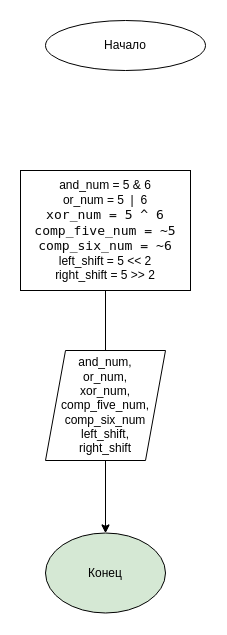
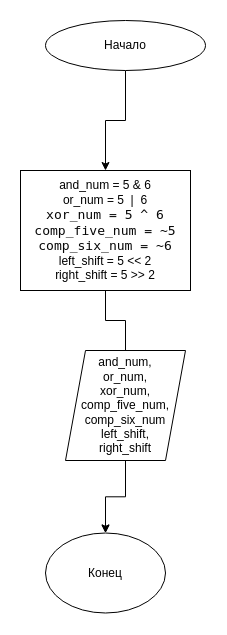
edge "Начало" -> "and_num = 5 & 6 or_num = 5 | 6 xor_num = 5 ^ 6 comp_five_num = ~5 comp_six_num = ~6 left_shift = 5 << 2 right_shift = 5 >> 2": added
node "and_num, or_num, xor_num, comp_five_num, comp_six_num left_shift, right_shift": moved (106, 406) -> (126, 406)
node "Конец": fillcolor #d5e8d4 -> #ffffff
